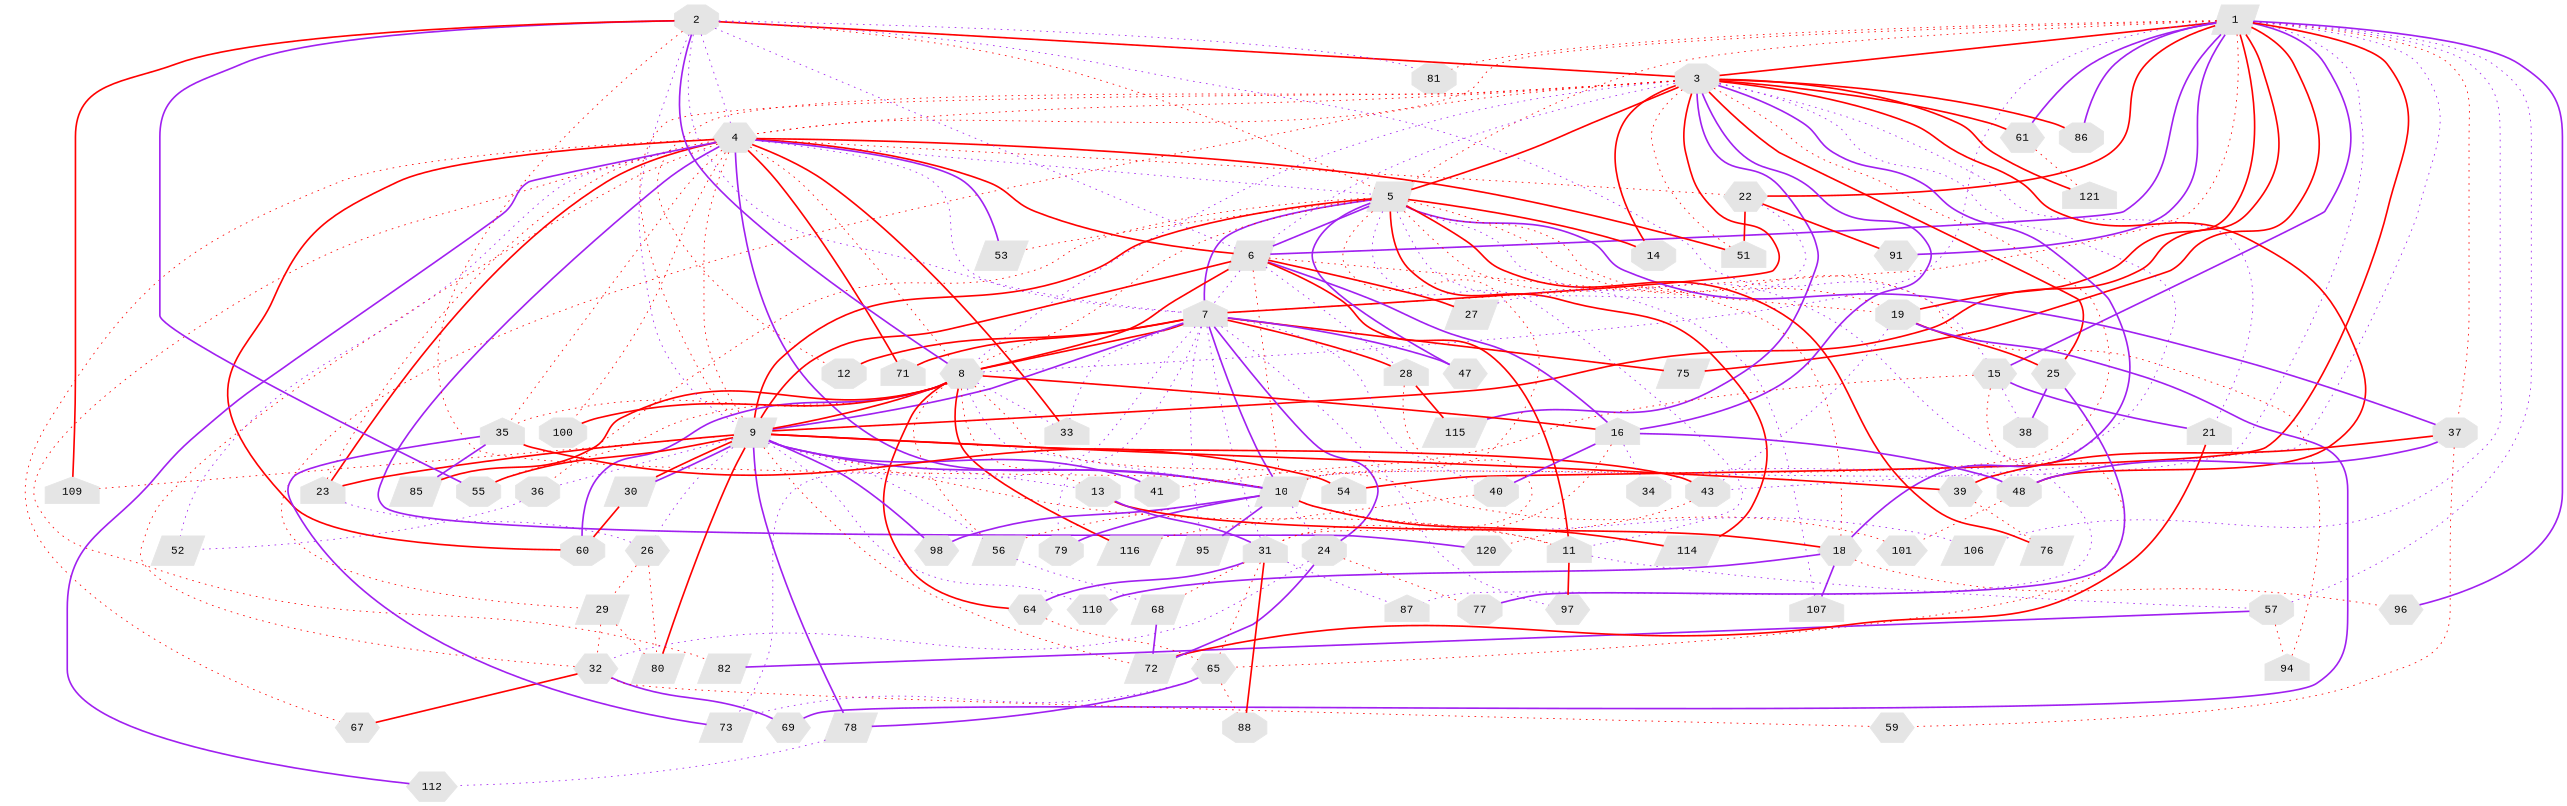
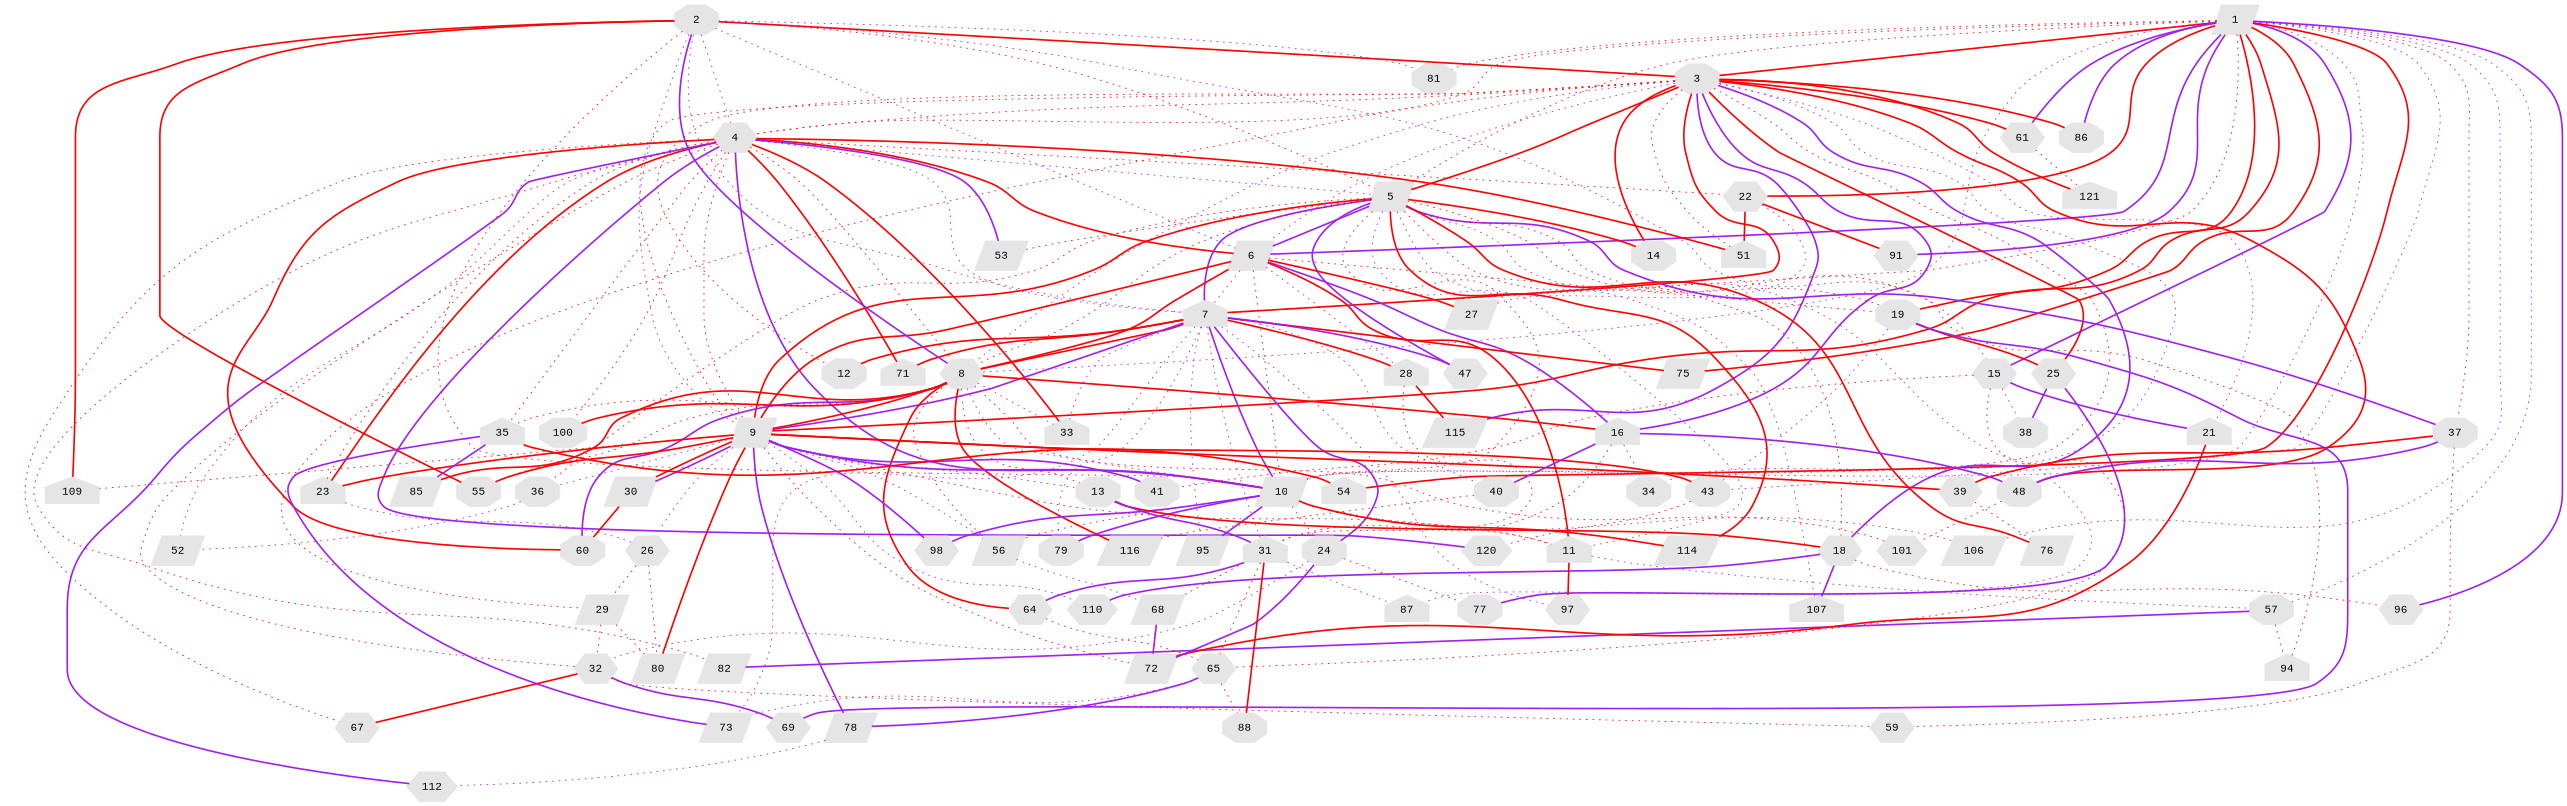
edge "2" -- "55": color purple -> red
